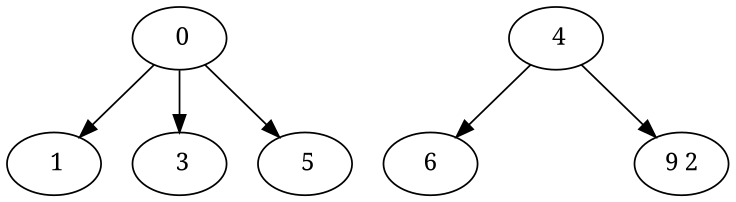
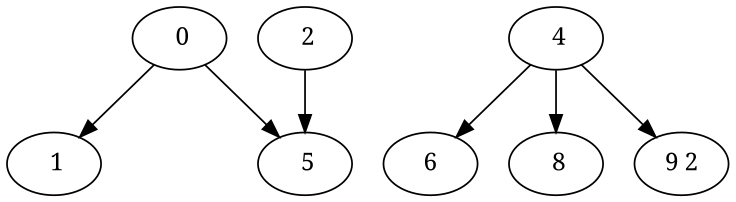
node "2": added
node "3": removed
node "8": added
